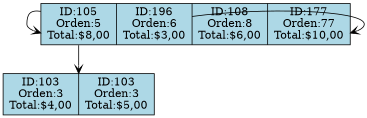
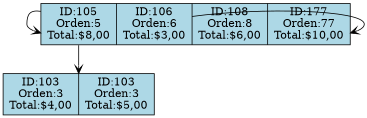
node "ID:105": text "ID:196" -> "ID:106"
